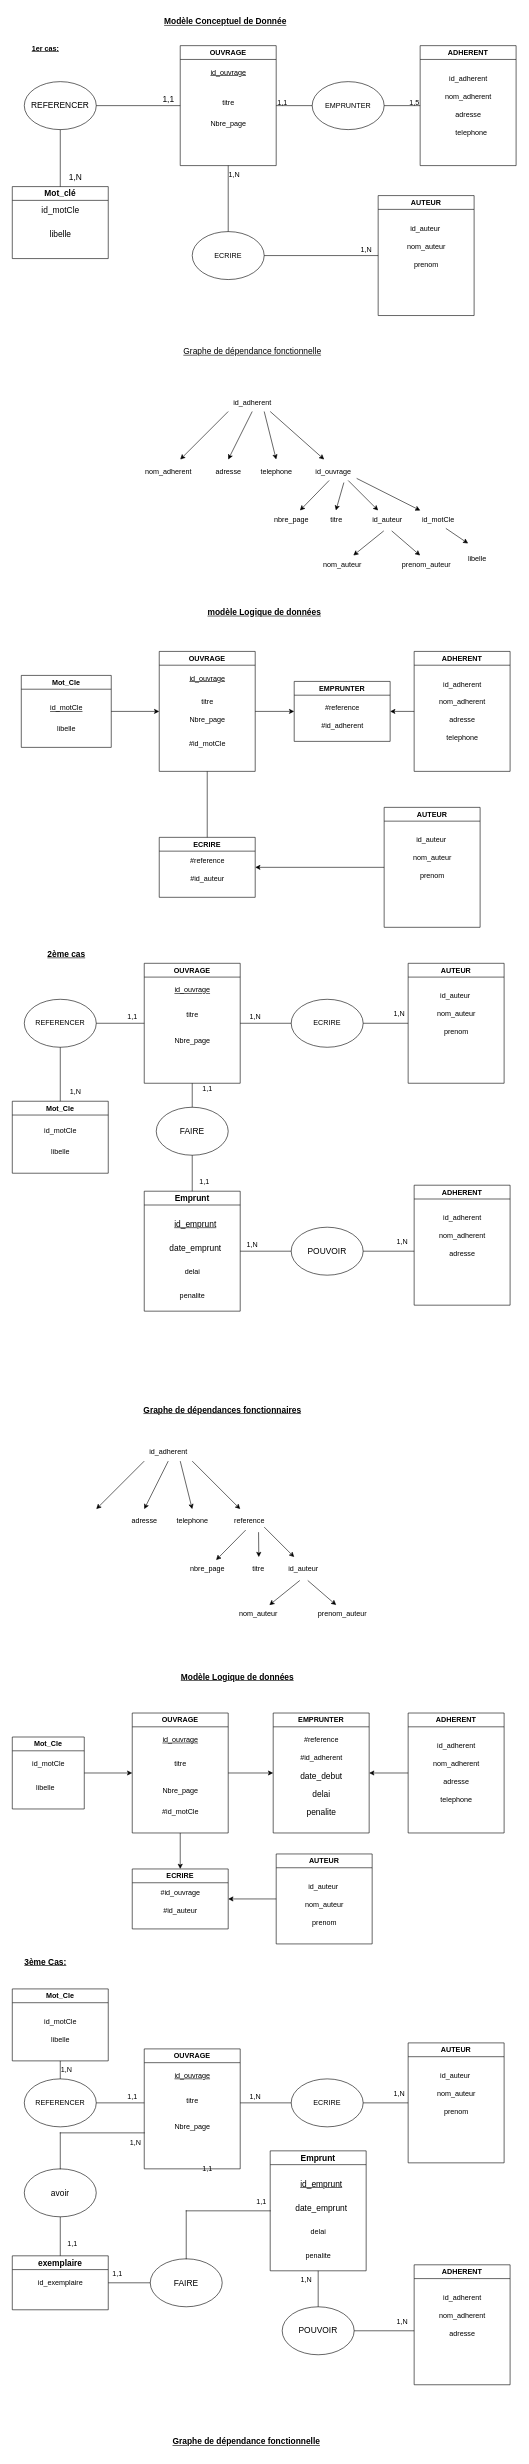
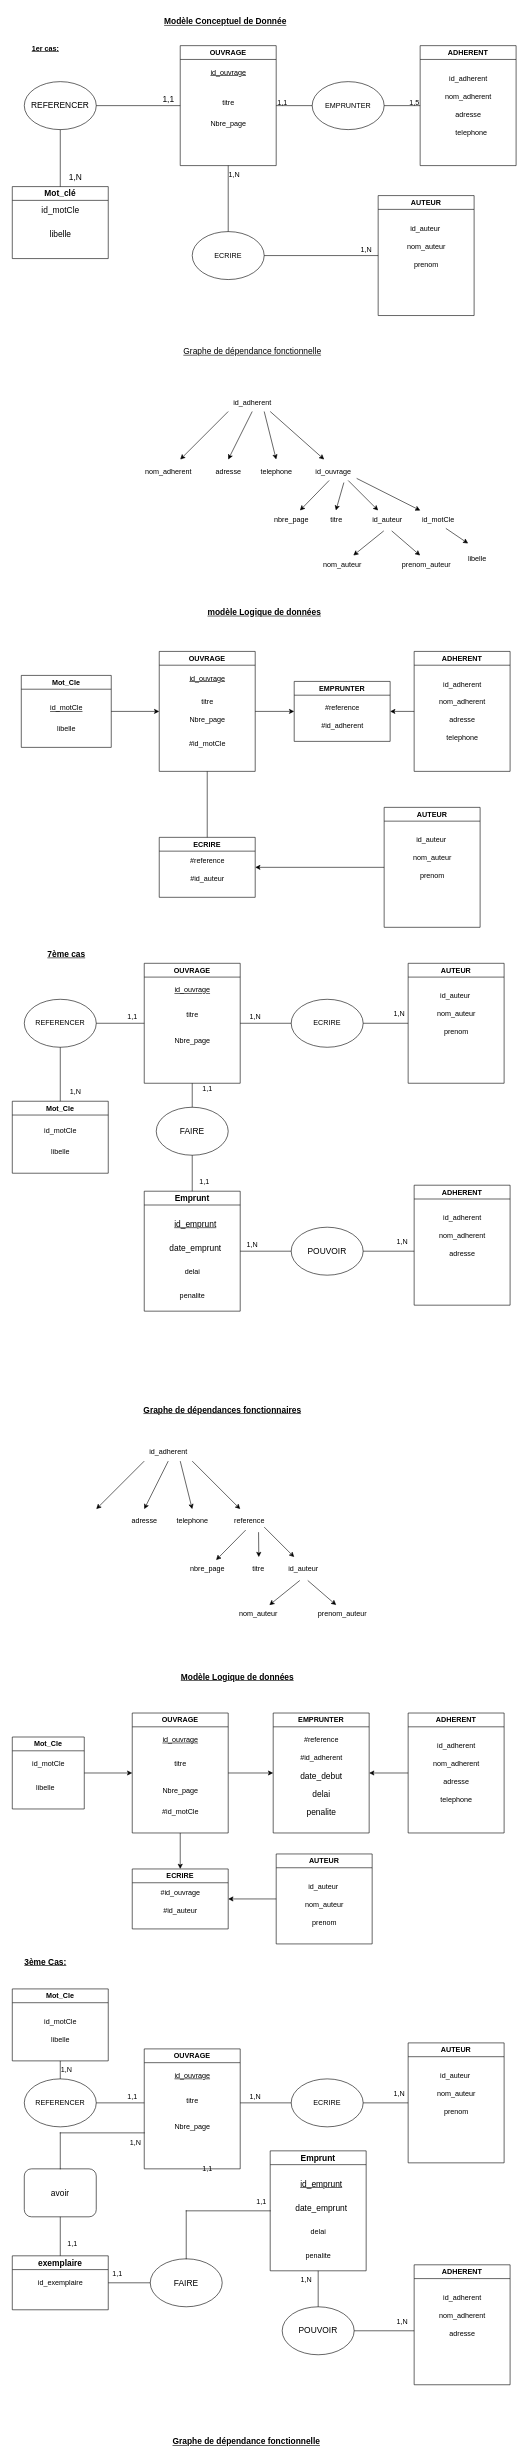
node "2ème cas": label "2ème cas" -> "7ème cas"
node "avoir": shape ellipse -> rounded rectangle
